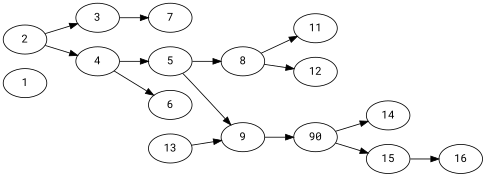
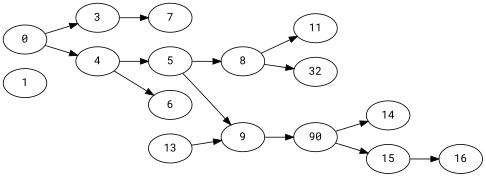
node "2": label "2" -> "0"
node "12": label "12" -> "32"
